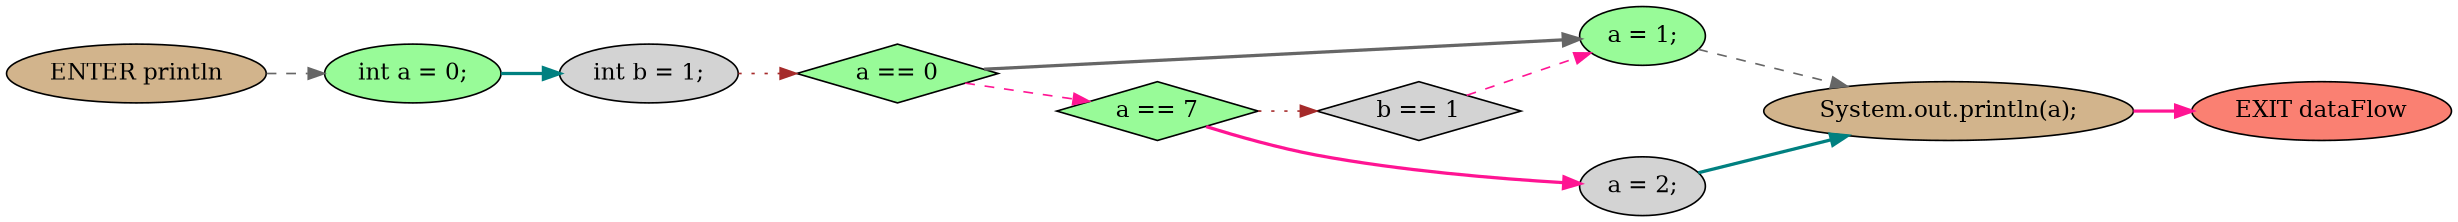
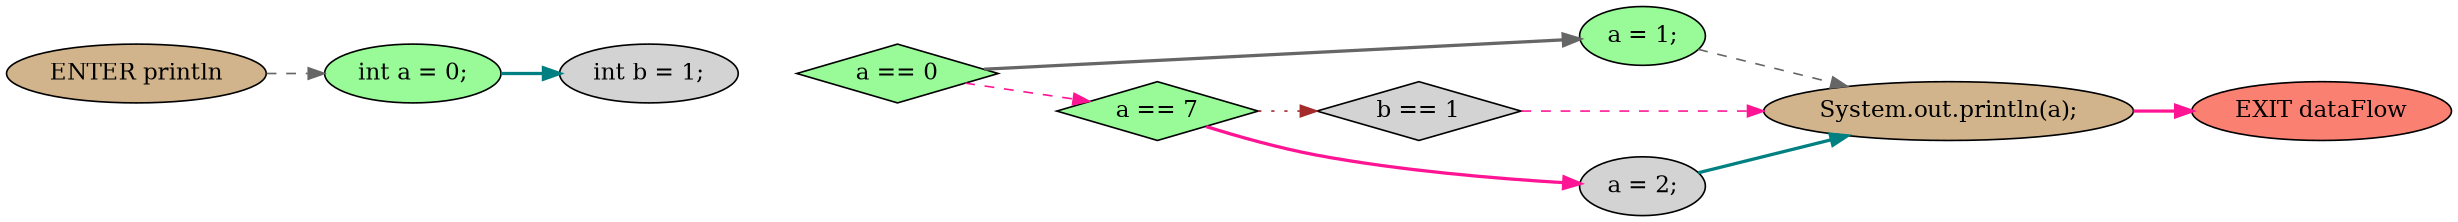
edge "int b = 1;" -> "a == 0": removed
edge "b == 1" -> "a = 1;": now "b == 1" -> "System.out.println(a);"
